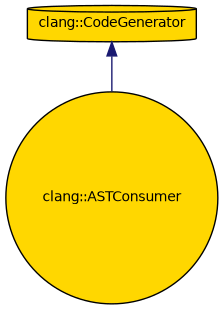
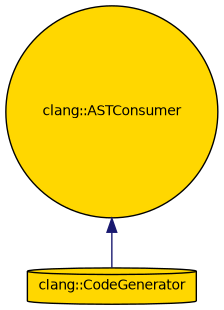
edge "clang::ASTConsumer" -> "clang::CodeGenerator": reversed
